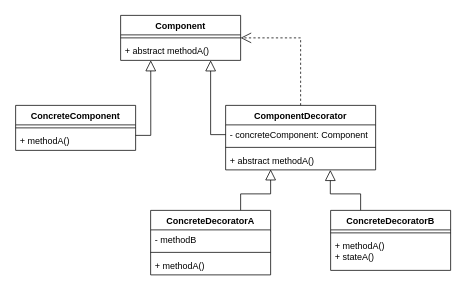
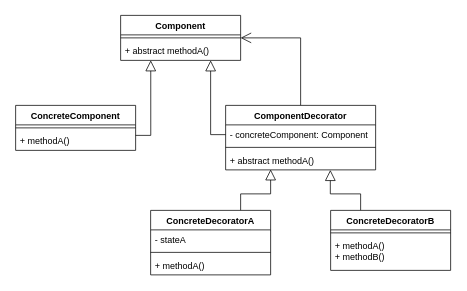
edge "ComponentDecorator" -> "Component": style dashed -> solid
node "- methodB": label "- methodB" -> "- stateA"
node "+ methodA() + stateA()": label "+ methodA() + stateA()" -> "+ methodA() + methodB()"
